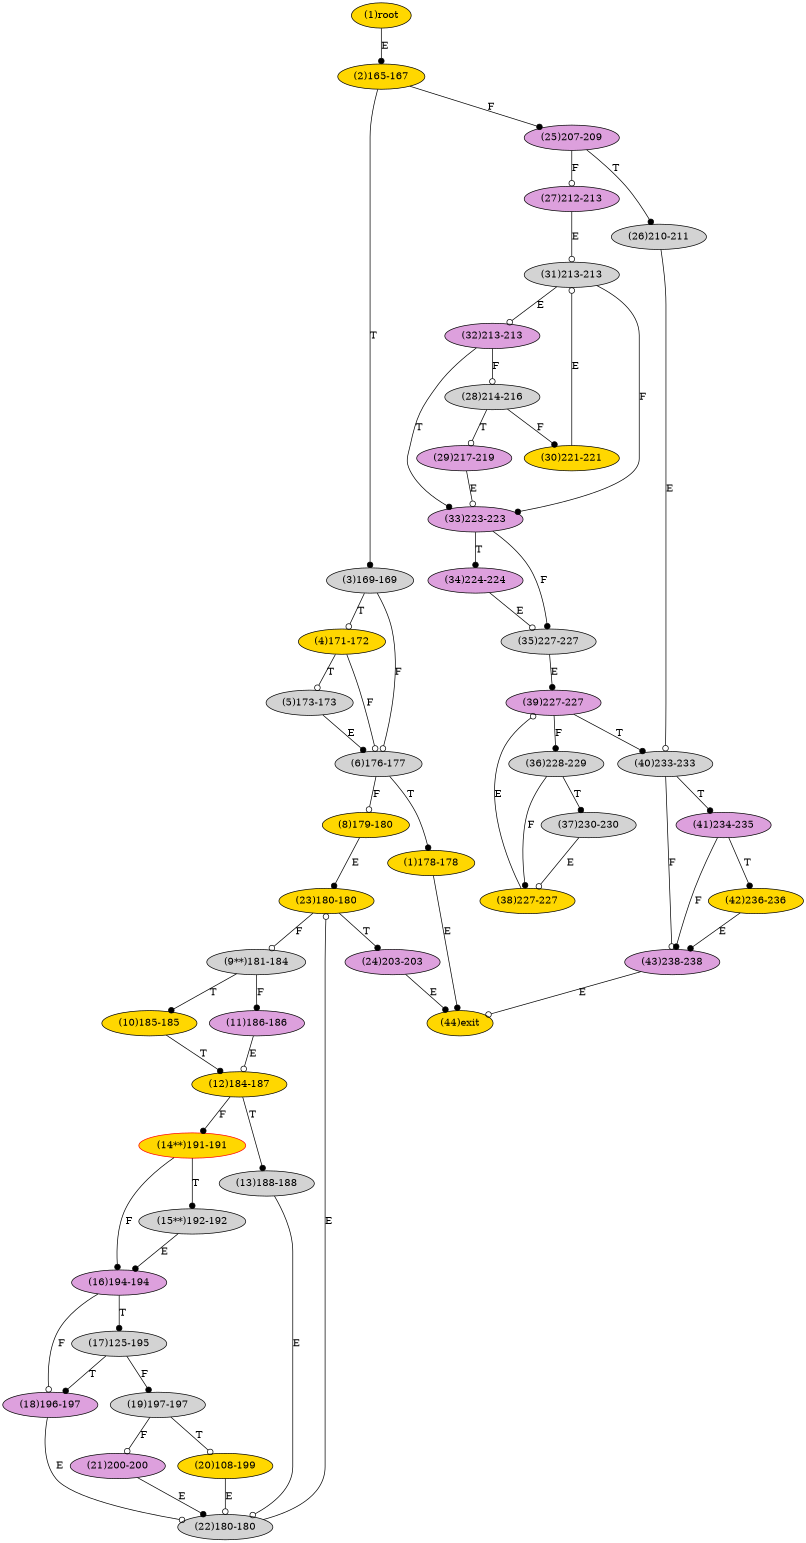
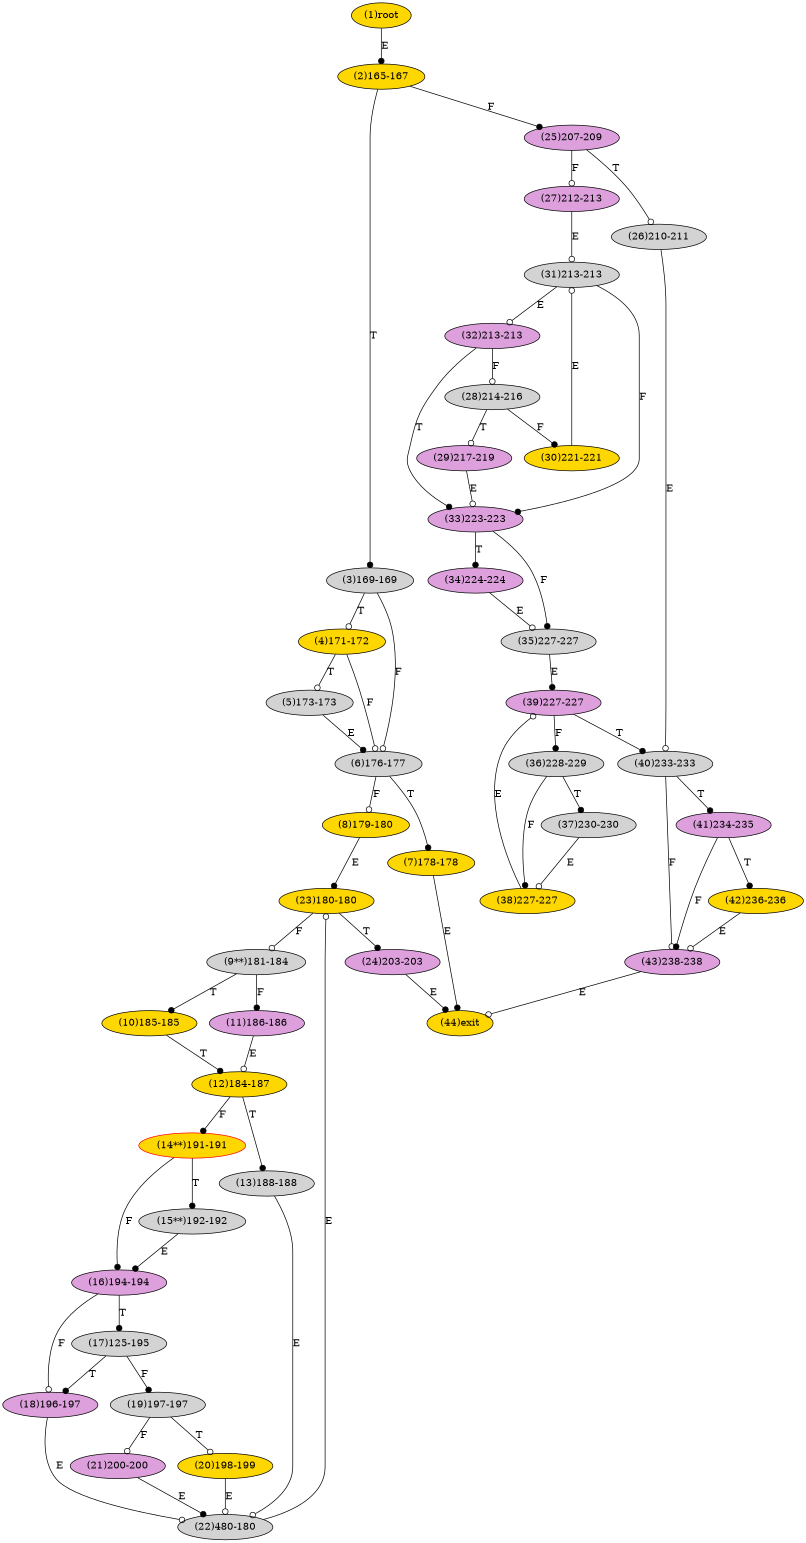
edge "(25)207-209" -> "(26)210-211": arrowhead dot -> odot
node "(1)178-178": label "(1)178-178" -> "(7)178-178"
edge "(42)236-236" -> "(43)238-238": arrowhead dot -> odot
node "(20)108-199": label "(20)108-199" -> "(20)198-199"
node "(22)180-180": label "(22)180-180" -> "(22)480-180"
